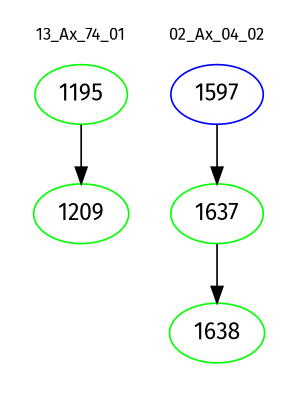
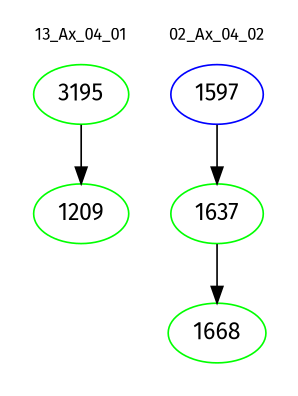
cluster "13_Ax_74_01": label "13_Ax_74_01" -> "13_Ax_04_01"
node "1195": label "1195" -> "3195"
node "1638": label "1638" -> "1668"
